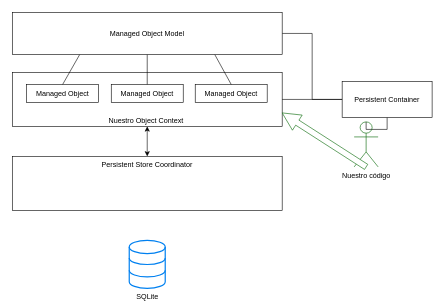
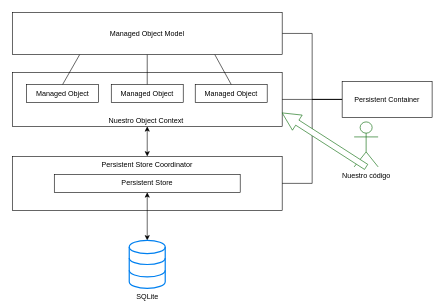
edge "Persistent Container" -- "Nuestro código": now "Persistent Container" -- "Persistent Store Coordinator"
node "Persistent Store": added
edge "Persistent Store" -- "SQLite": added
